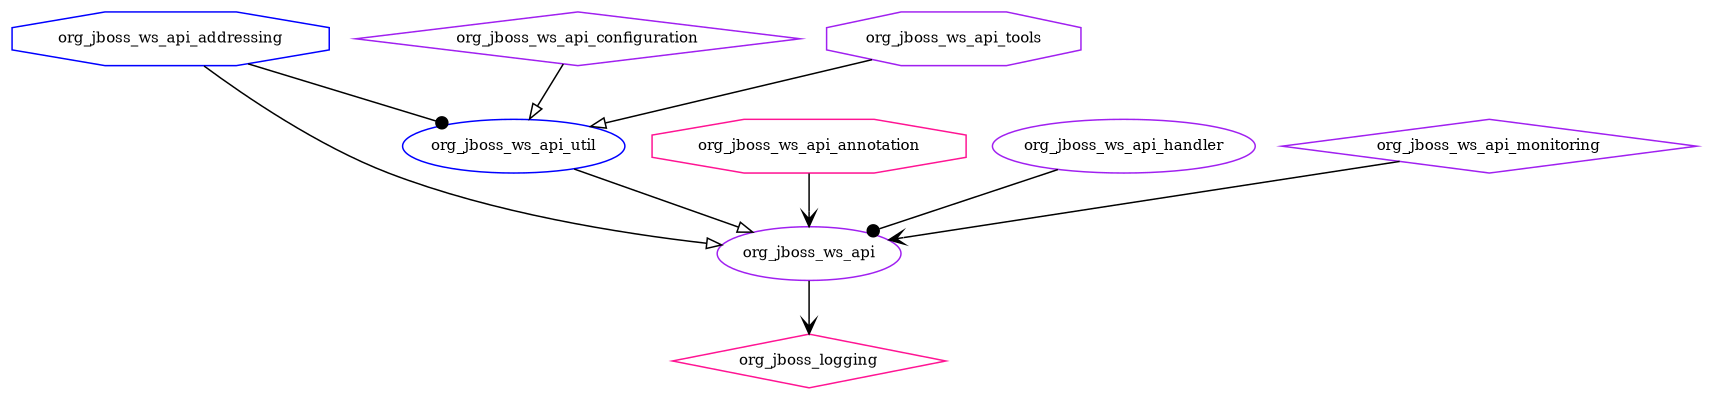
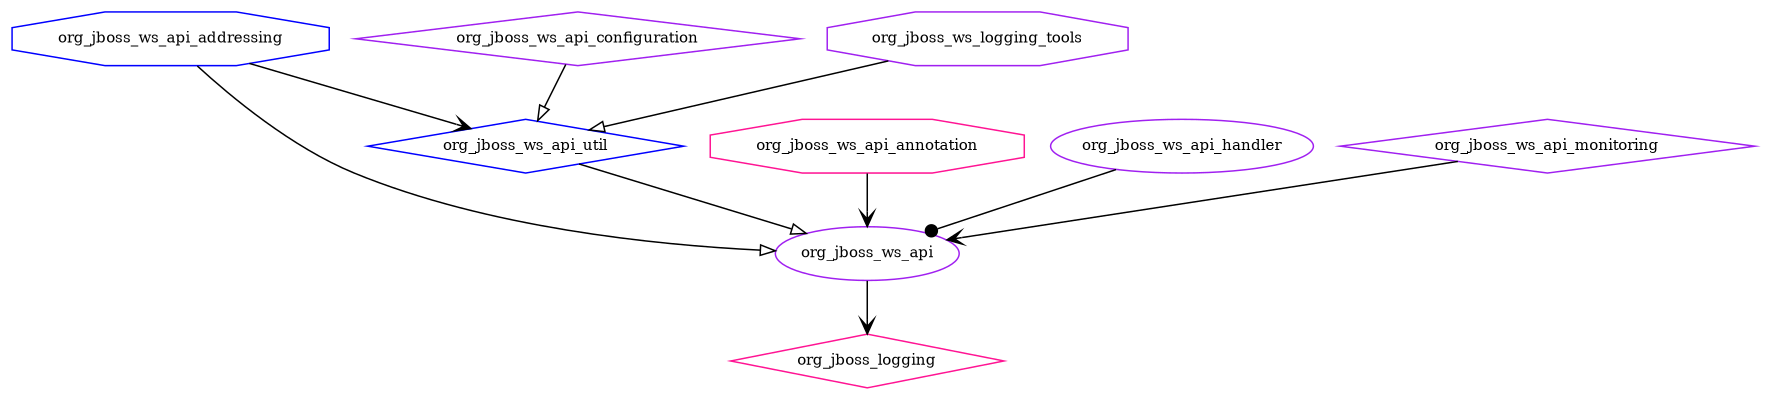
node "org_jboss_ws_api_tools": label "org_jboss_ws_api_tools" -> "org_jboss_ws_logging_tools"
edge "org_jboss_ws_api_addressing" -> "org_jboss_ws_api_util": arrowhead dot -> vee
node "org_jboss_ws_api_util": shape ellipse -> diamond
